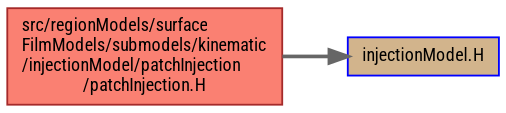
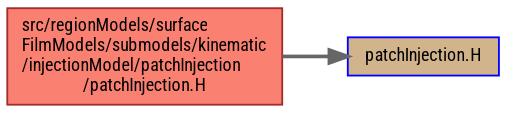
node "injectionModel.H": label "injectionModel.H" -> "patchInjection.H"
